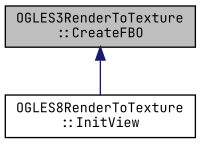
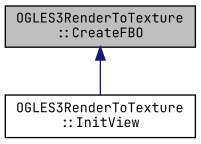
node "OGLES8RenderToTexture ::InitView": label "OGLES8RenderToTexture ::InitView" -> "OGLES3RenderToTexture ::InitView"
